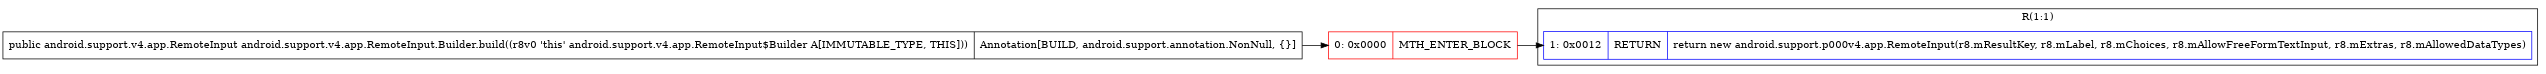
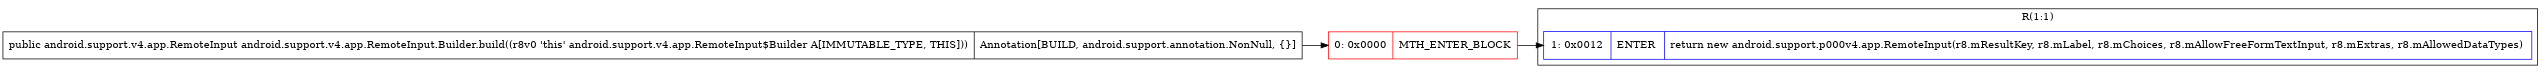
node "1: 0x0012": text "RETURN" -> "ENTER"
